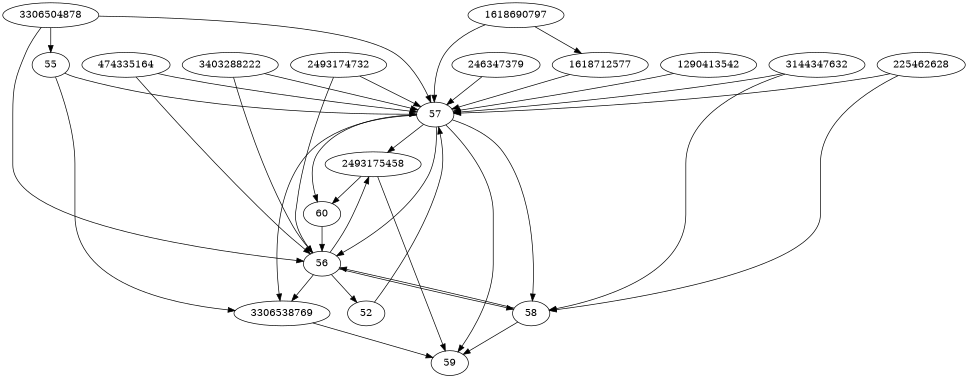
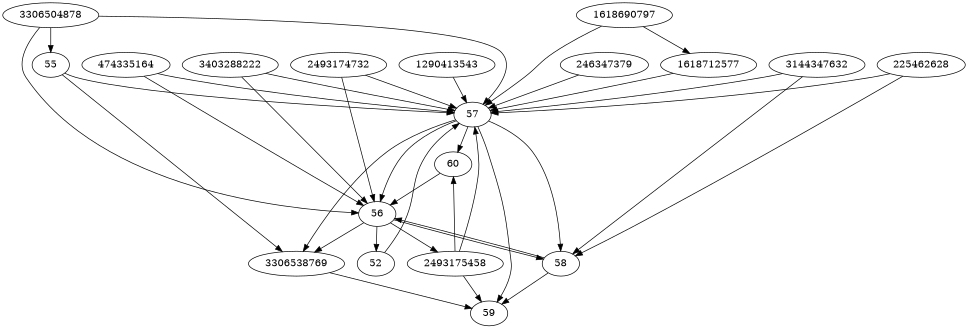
node "1290413542": label "1290413542" -> "1290413543"
edge "57" -> "2493175458": reversed
